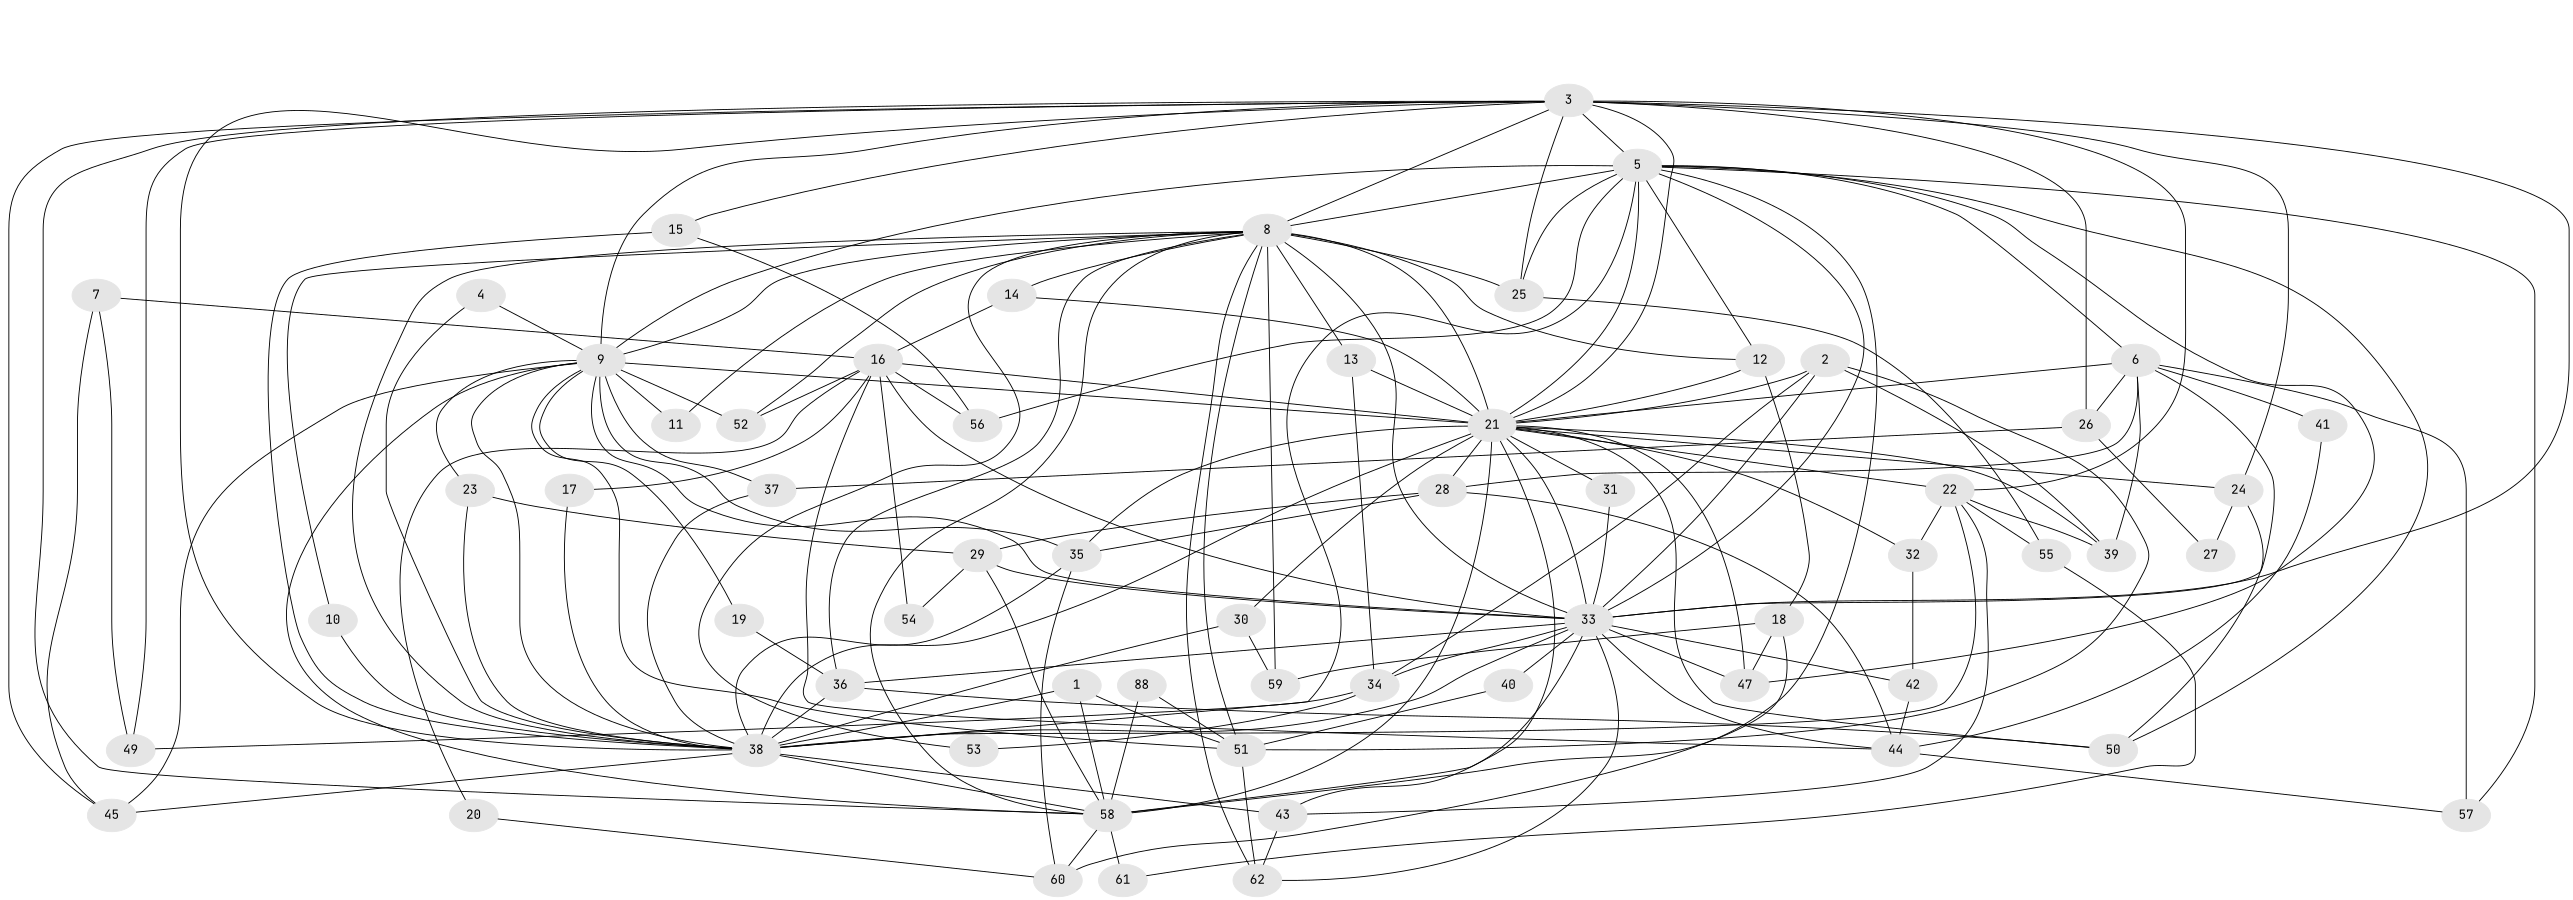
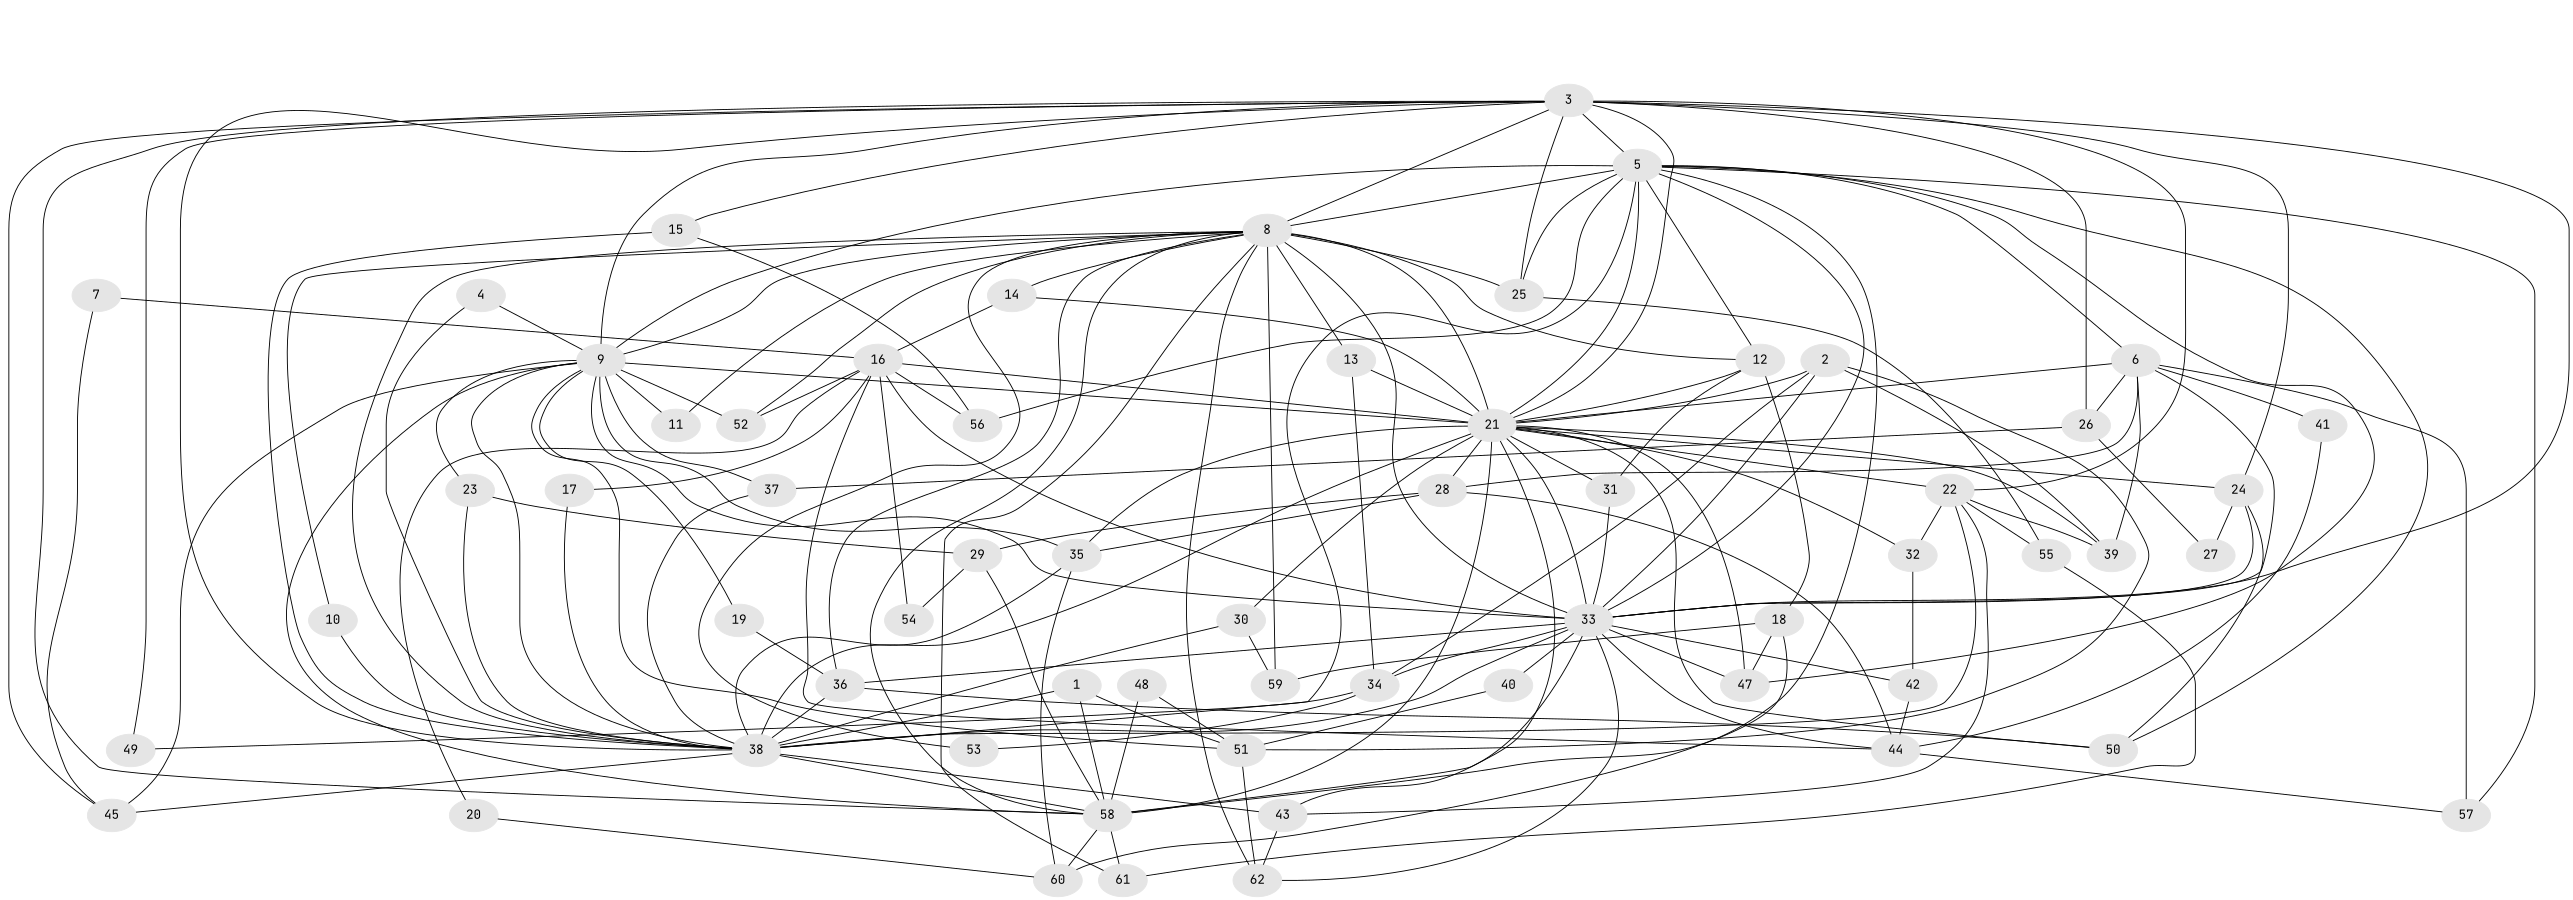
edge "12" -- "31": added
edge "8" -- "51": now "8" -- "61"
edge "7" -- "49": removed
edge "29" -- "33": now "24" -- "33"
node "88": label "88" -> "48"
